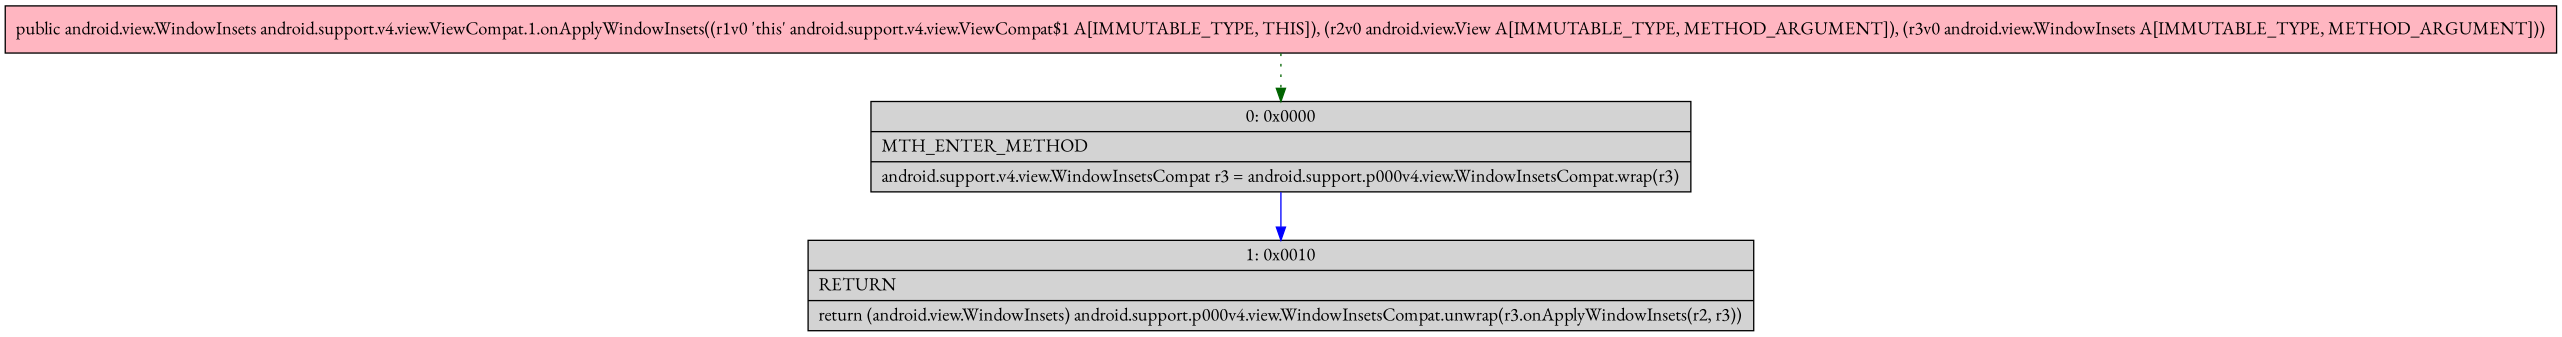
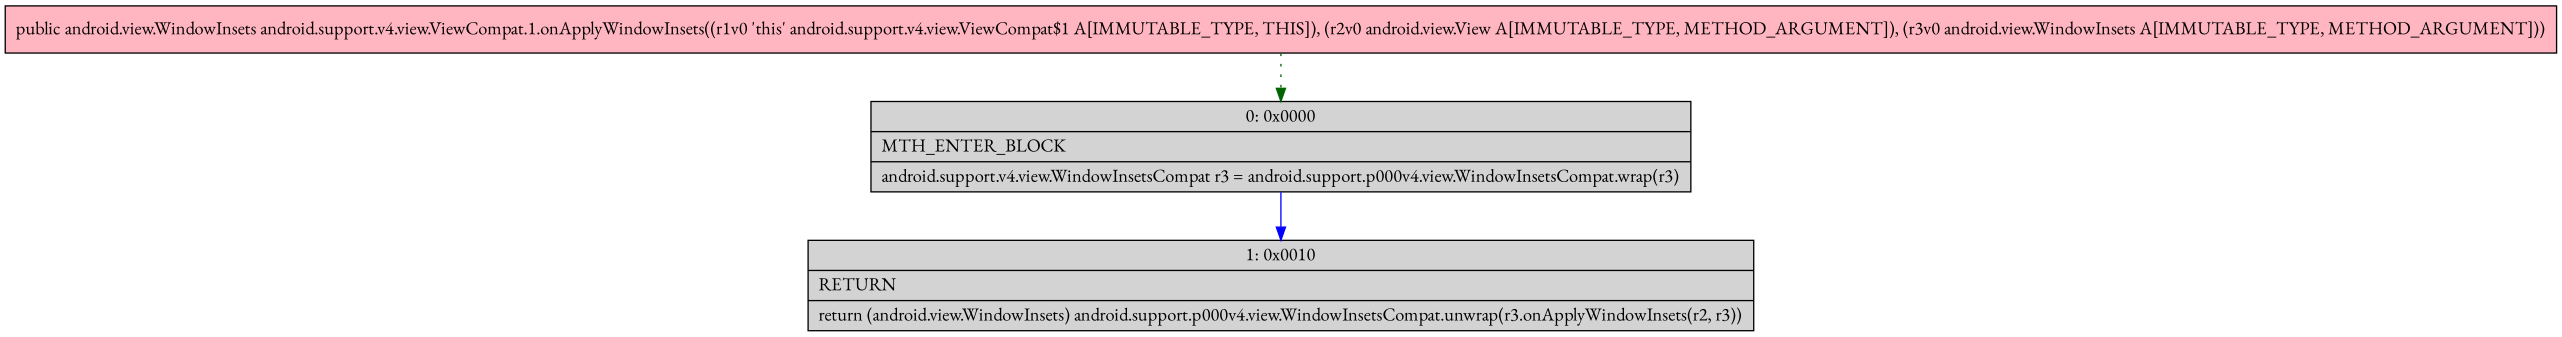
node "0: 0x0000": text "MTH_ENTER_METHOD" -> "MTH_ENTER_BLOCK"
